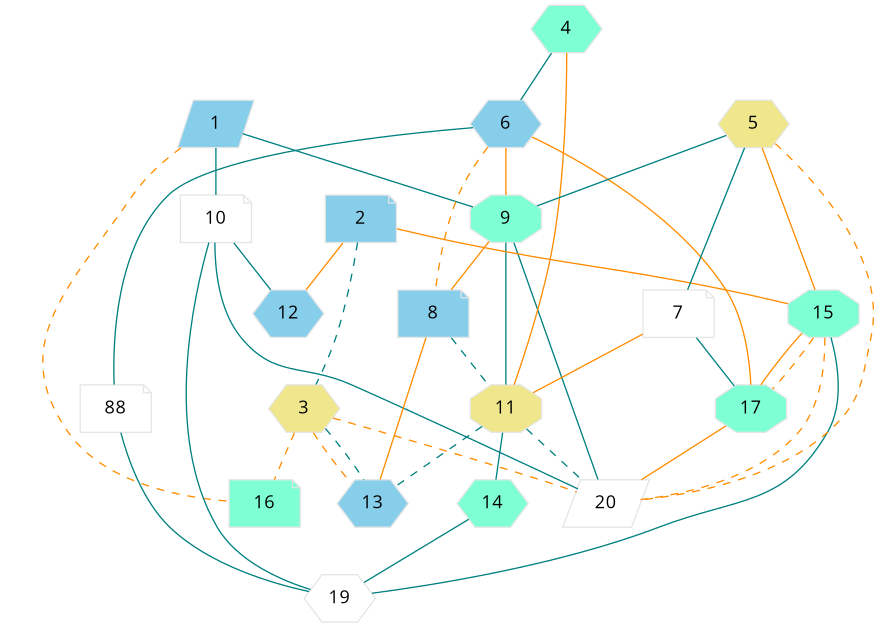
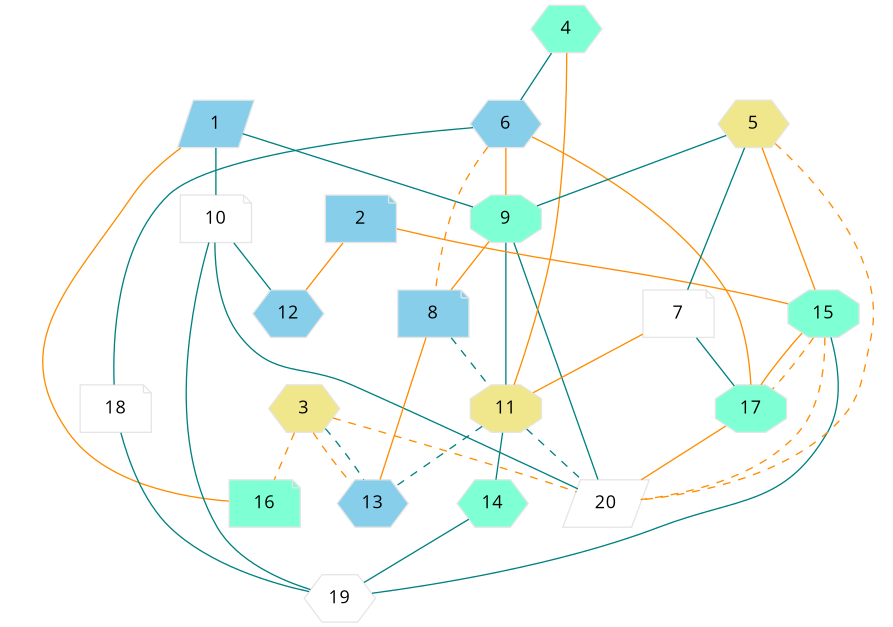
edge "2" -- "3": removed
edge "1" -- "16": style dashed -> solid
node "88": label "88" -> "18"
